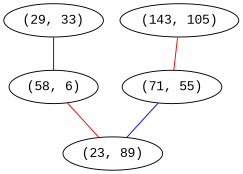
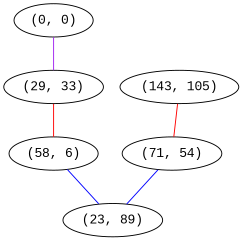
node "(0, 0)": added
edge "(29, 33)" -- "(58, 6)": color blue -> red
node "(71, 55)": label "(71, 55)" -> "(71, 54)"
edge "(58, 6)" -- "(23, 89)": color red -> blue
